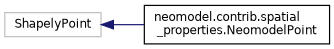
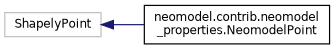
node "neomodel.contrib.spatial _properties.NeomodelPoint": label "neomodel.contrib.spatial _properties.NeomodelPoint" -> "neomodel.contrib.neomodel _properties.NeomodelPoint"
